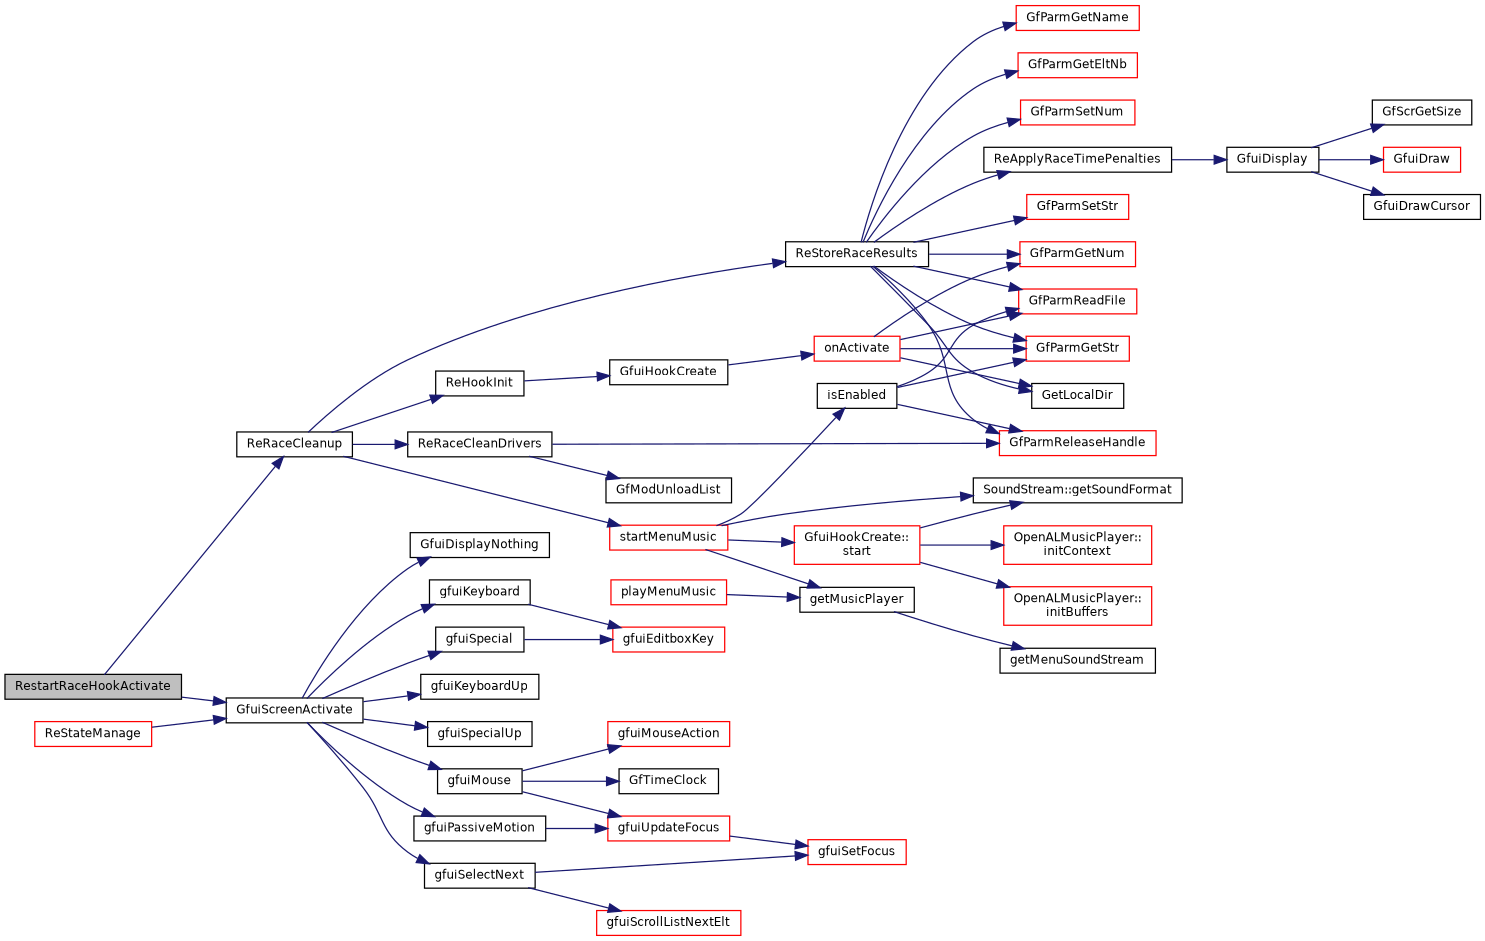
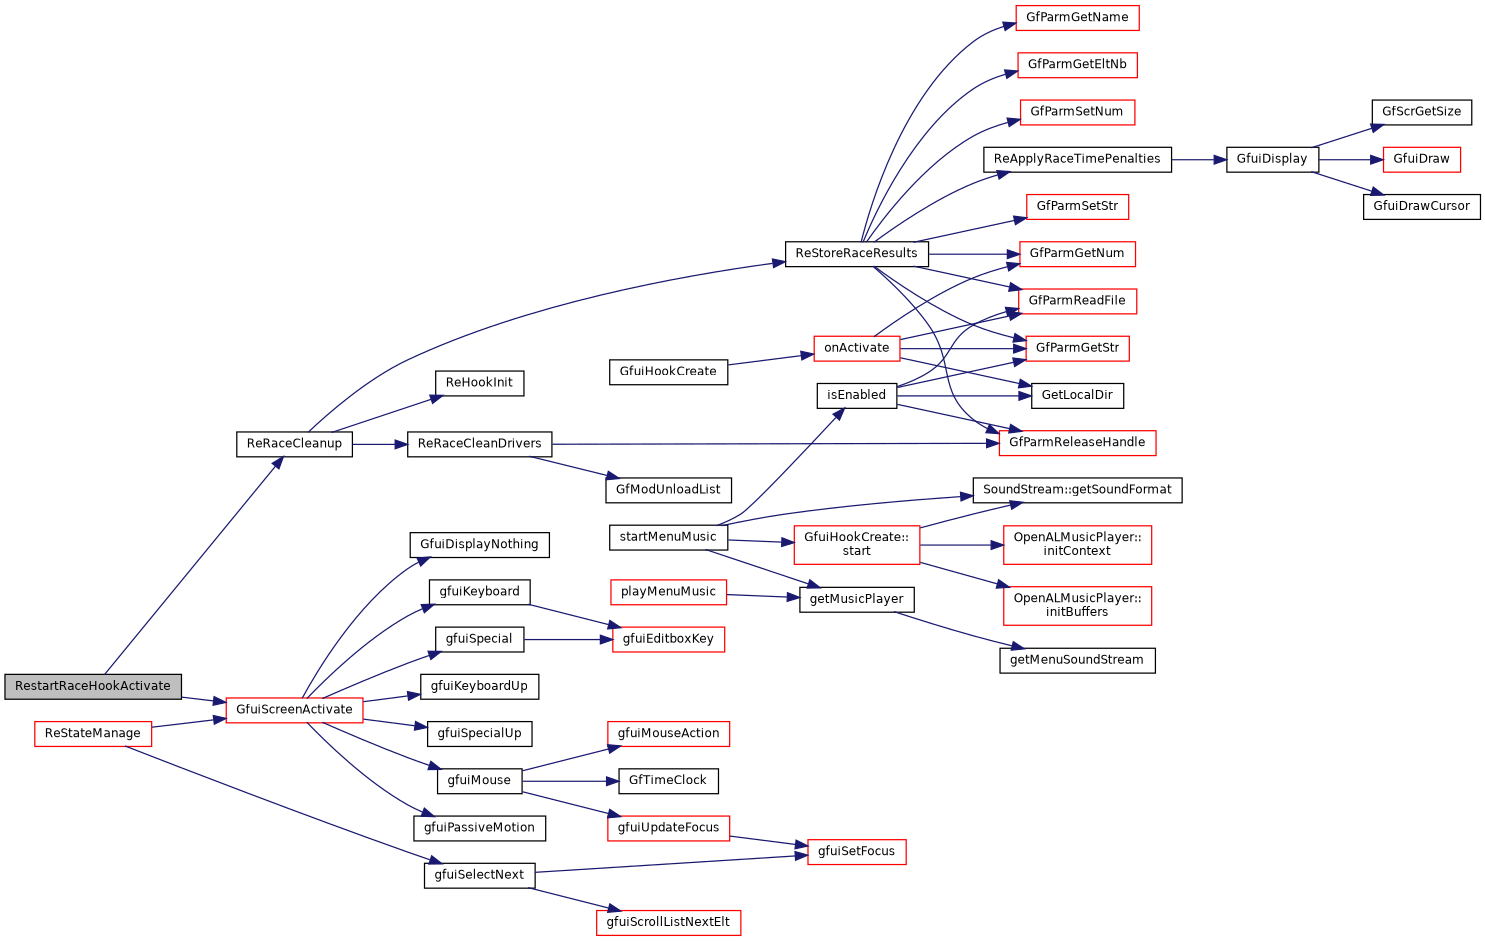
edge "ReStoreRaceResults" -> "GetLocalDir": now "isEnabled" -> "GetLocalDir"
edge "ReHookInit" -> "GfuiHookCreate": removed
edge "ReRaceCleanup" -> "startMenuMusic": removed
node "startMenuMusic": color red -> black
node "GfuiScreenActivate": color black -> red
edge "GfuiScreenActivate" -> "gfuiSelectNext": now "ReStateManage" -> "gfuiSelectNext"
edge "gfuiPassiveMotion" -> "gfuiUpdateFocus": removed
